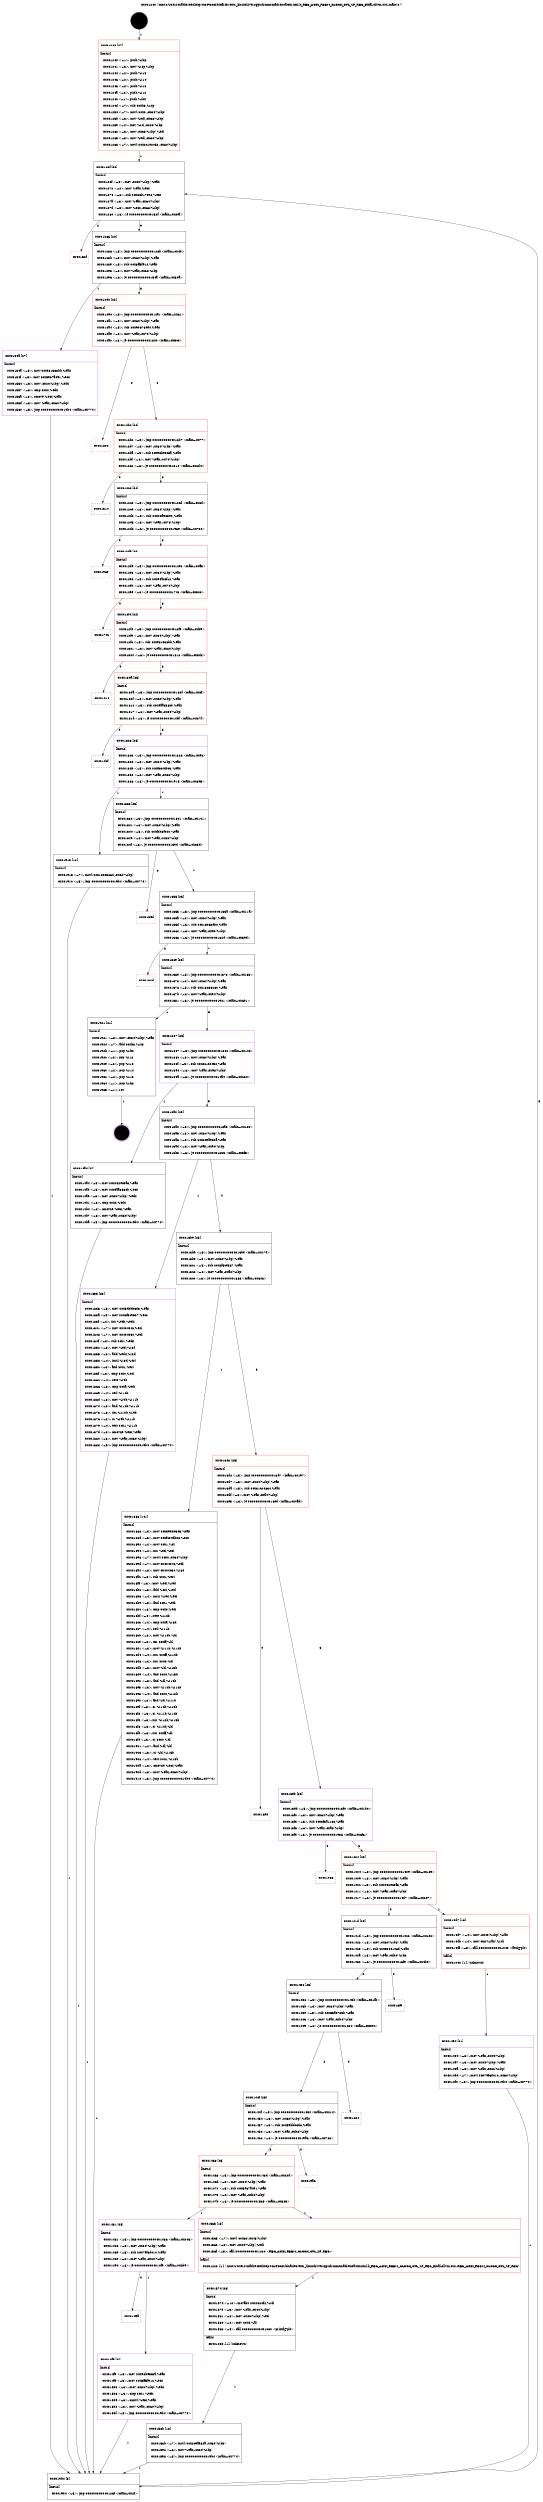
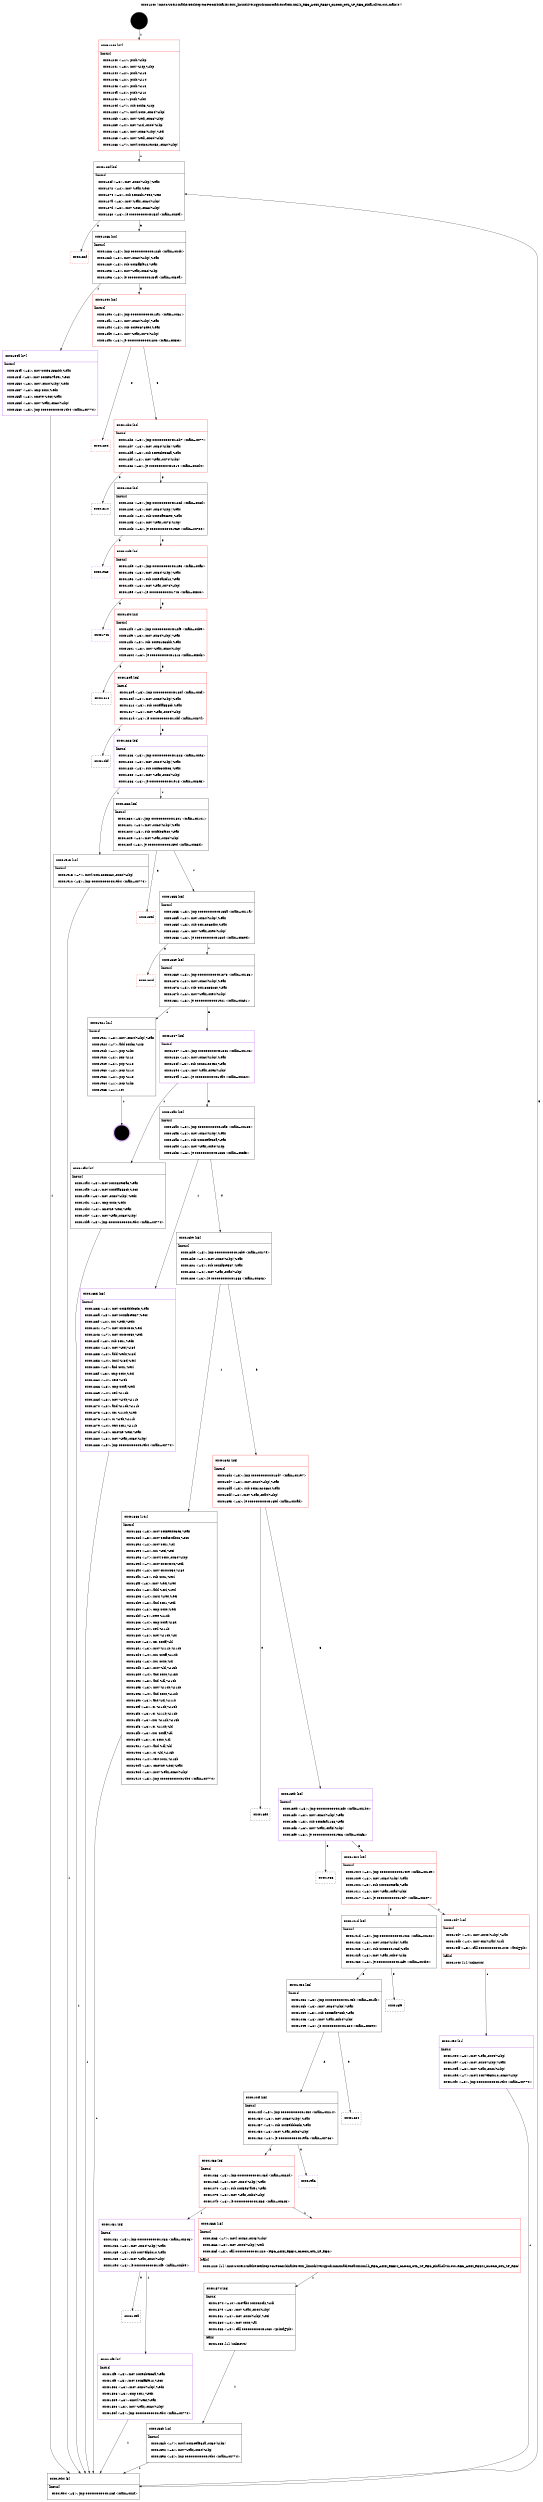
node "0x4016ed": color purple -> black
